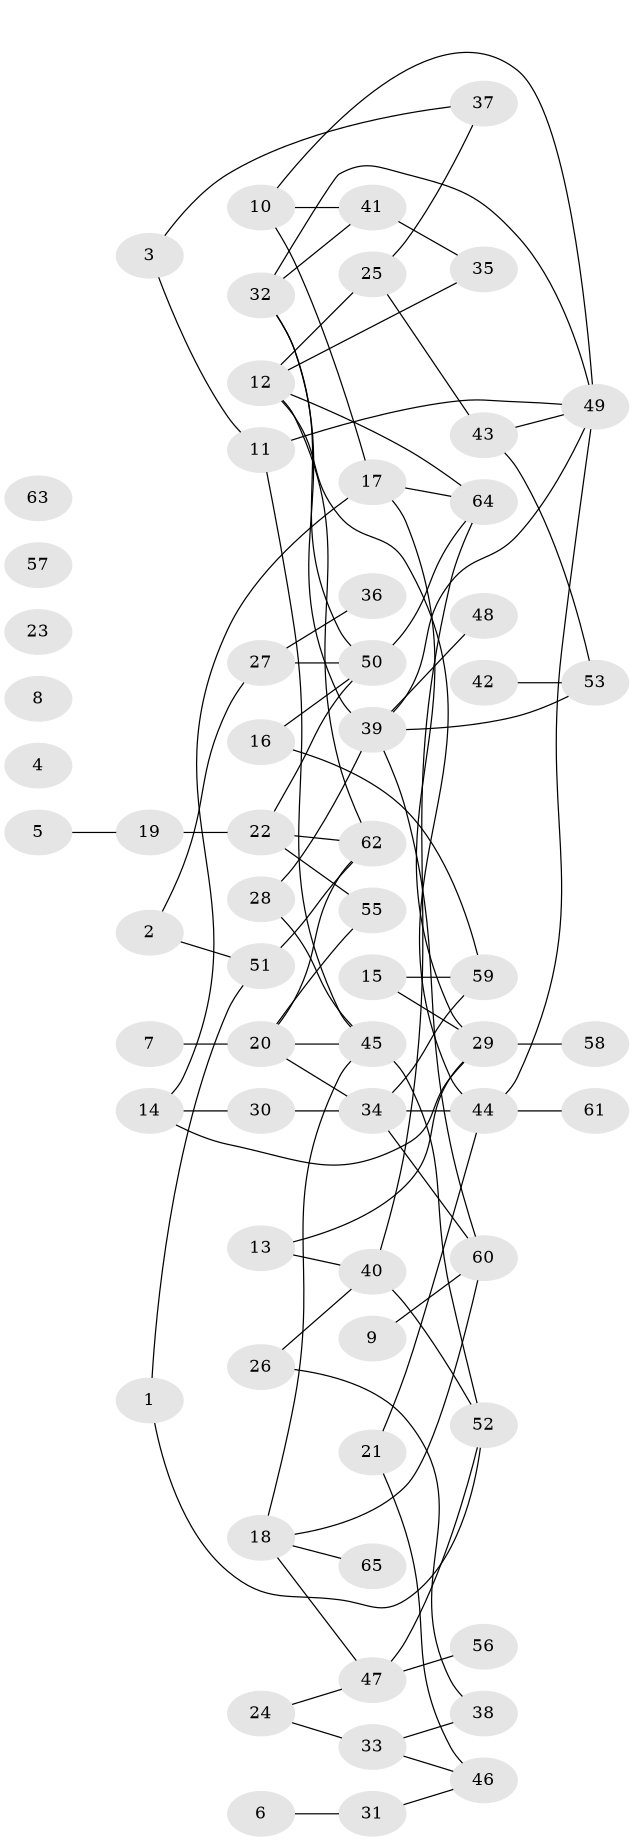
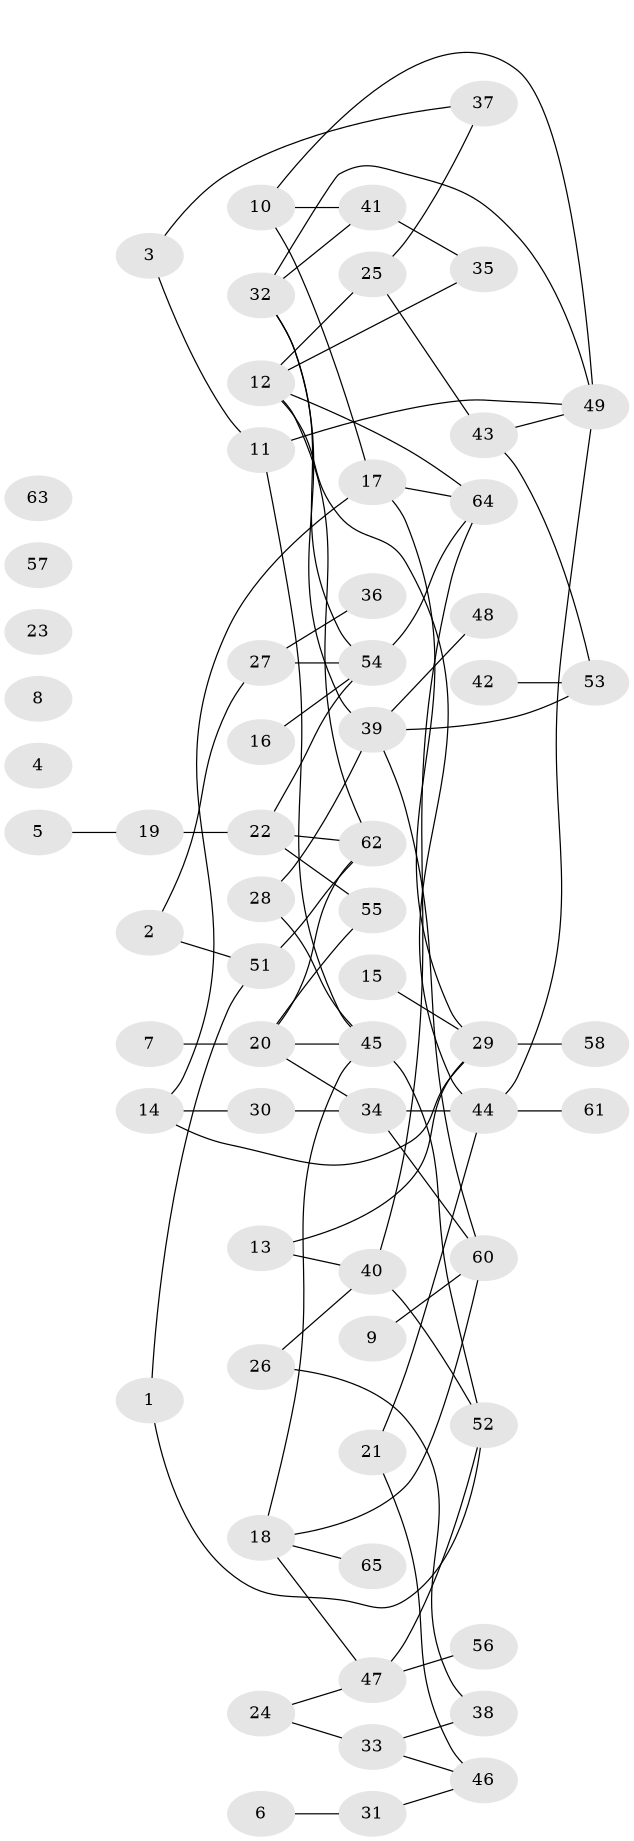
edge "49" -- "39": removed
node "50": label "50" -> "54"
node "59": removed
